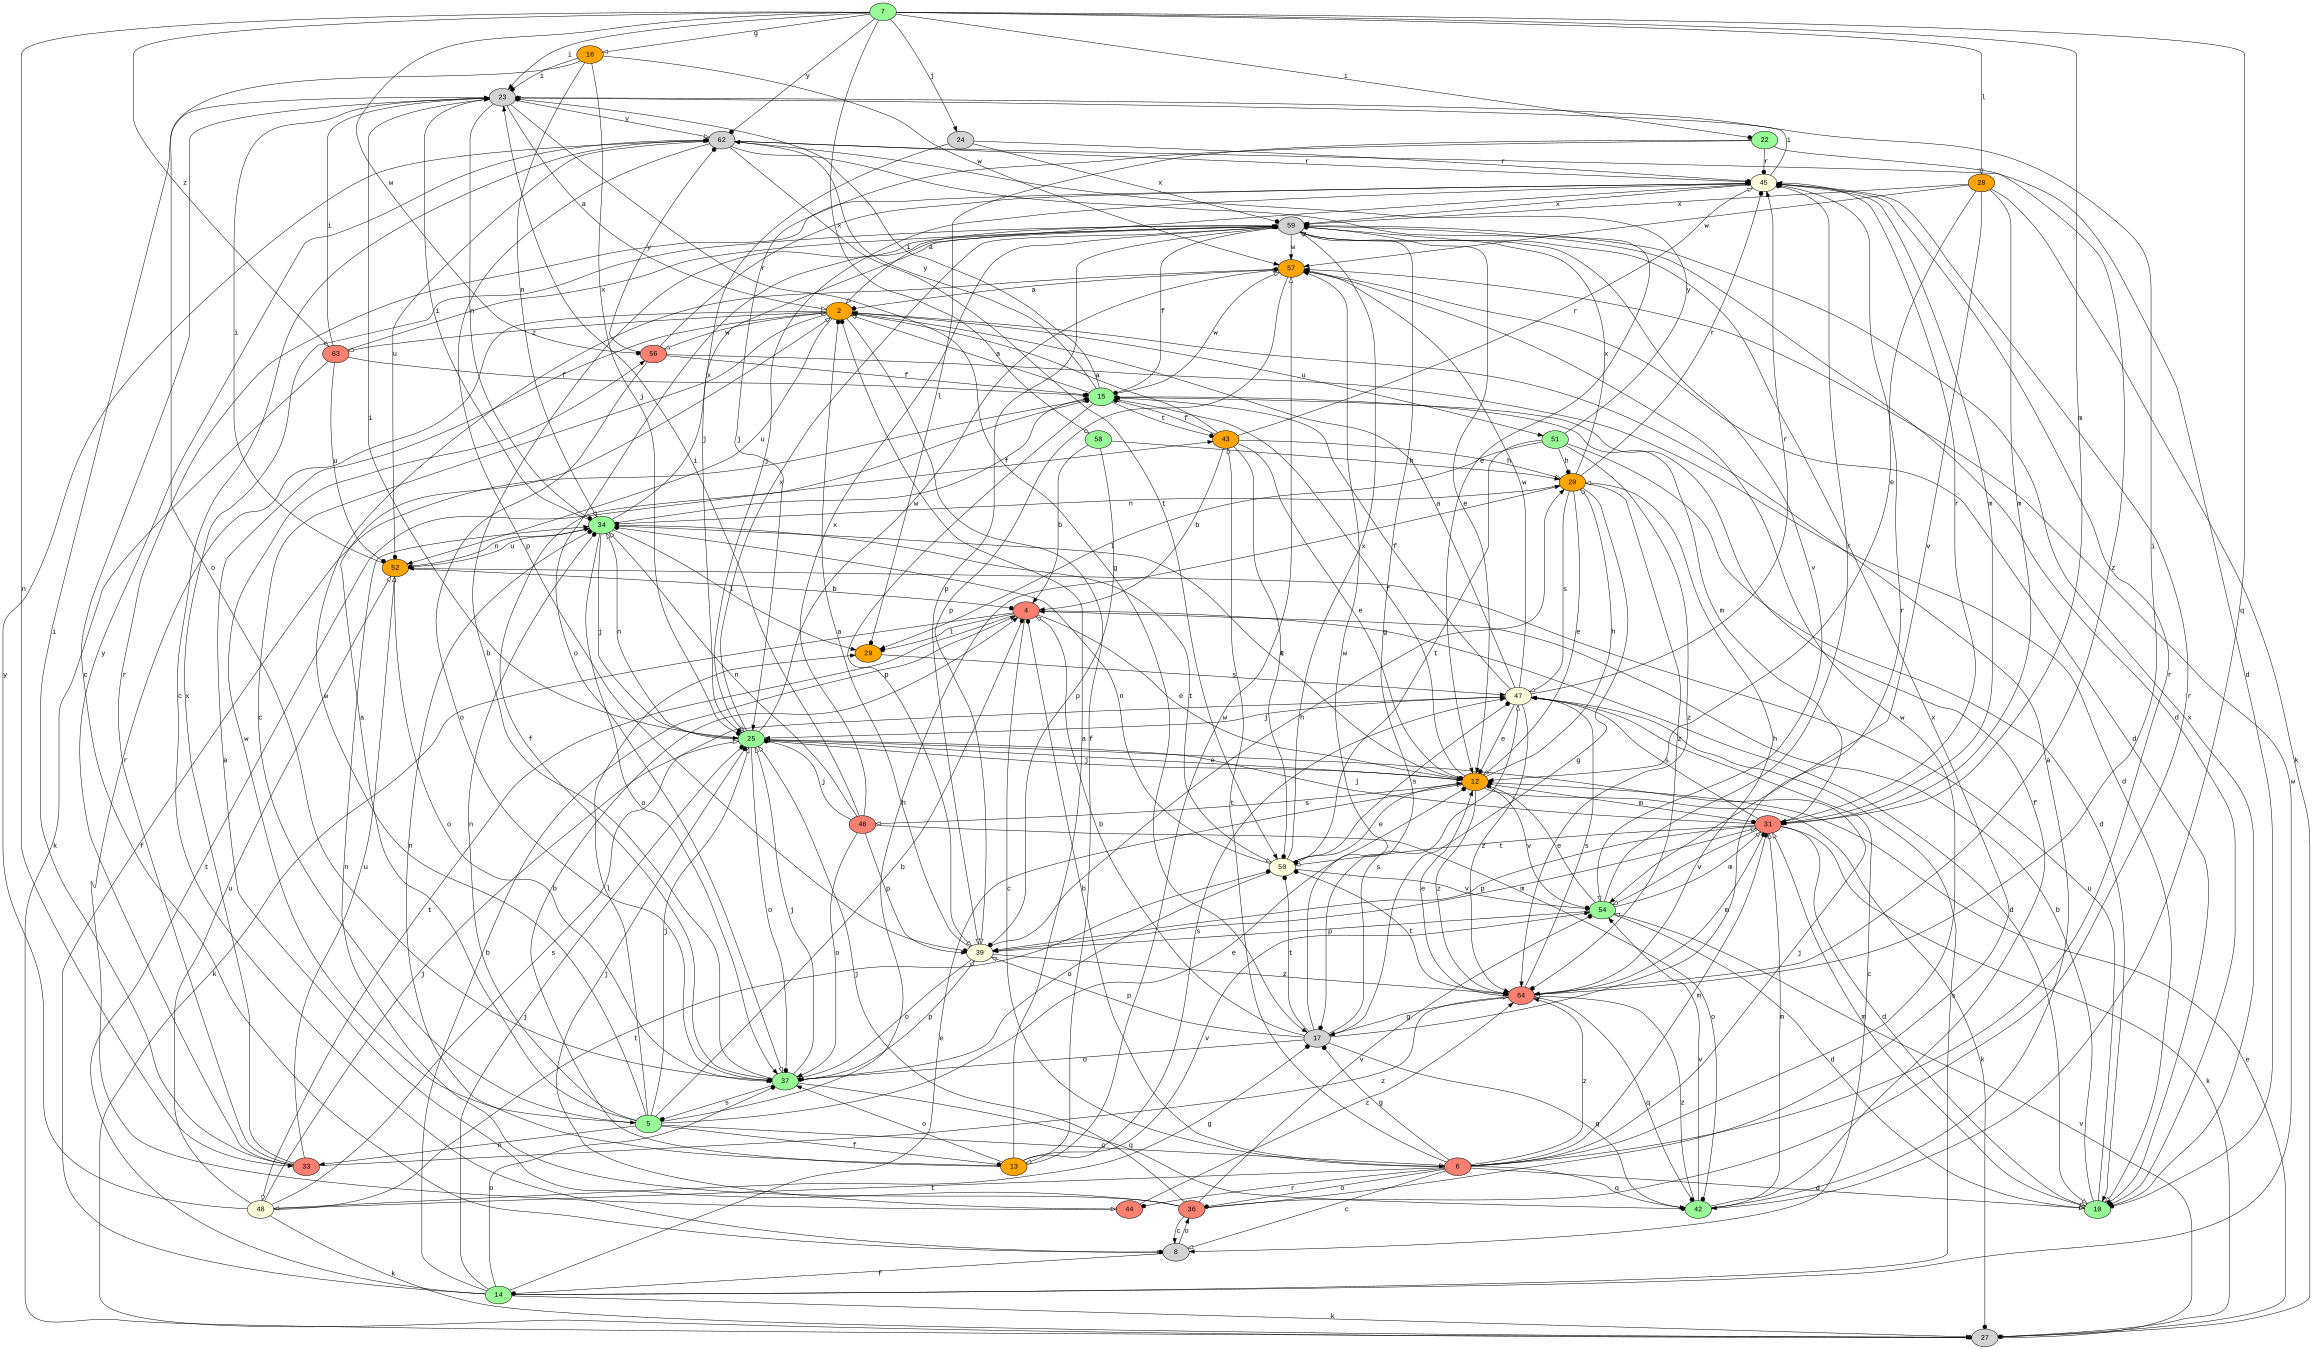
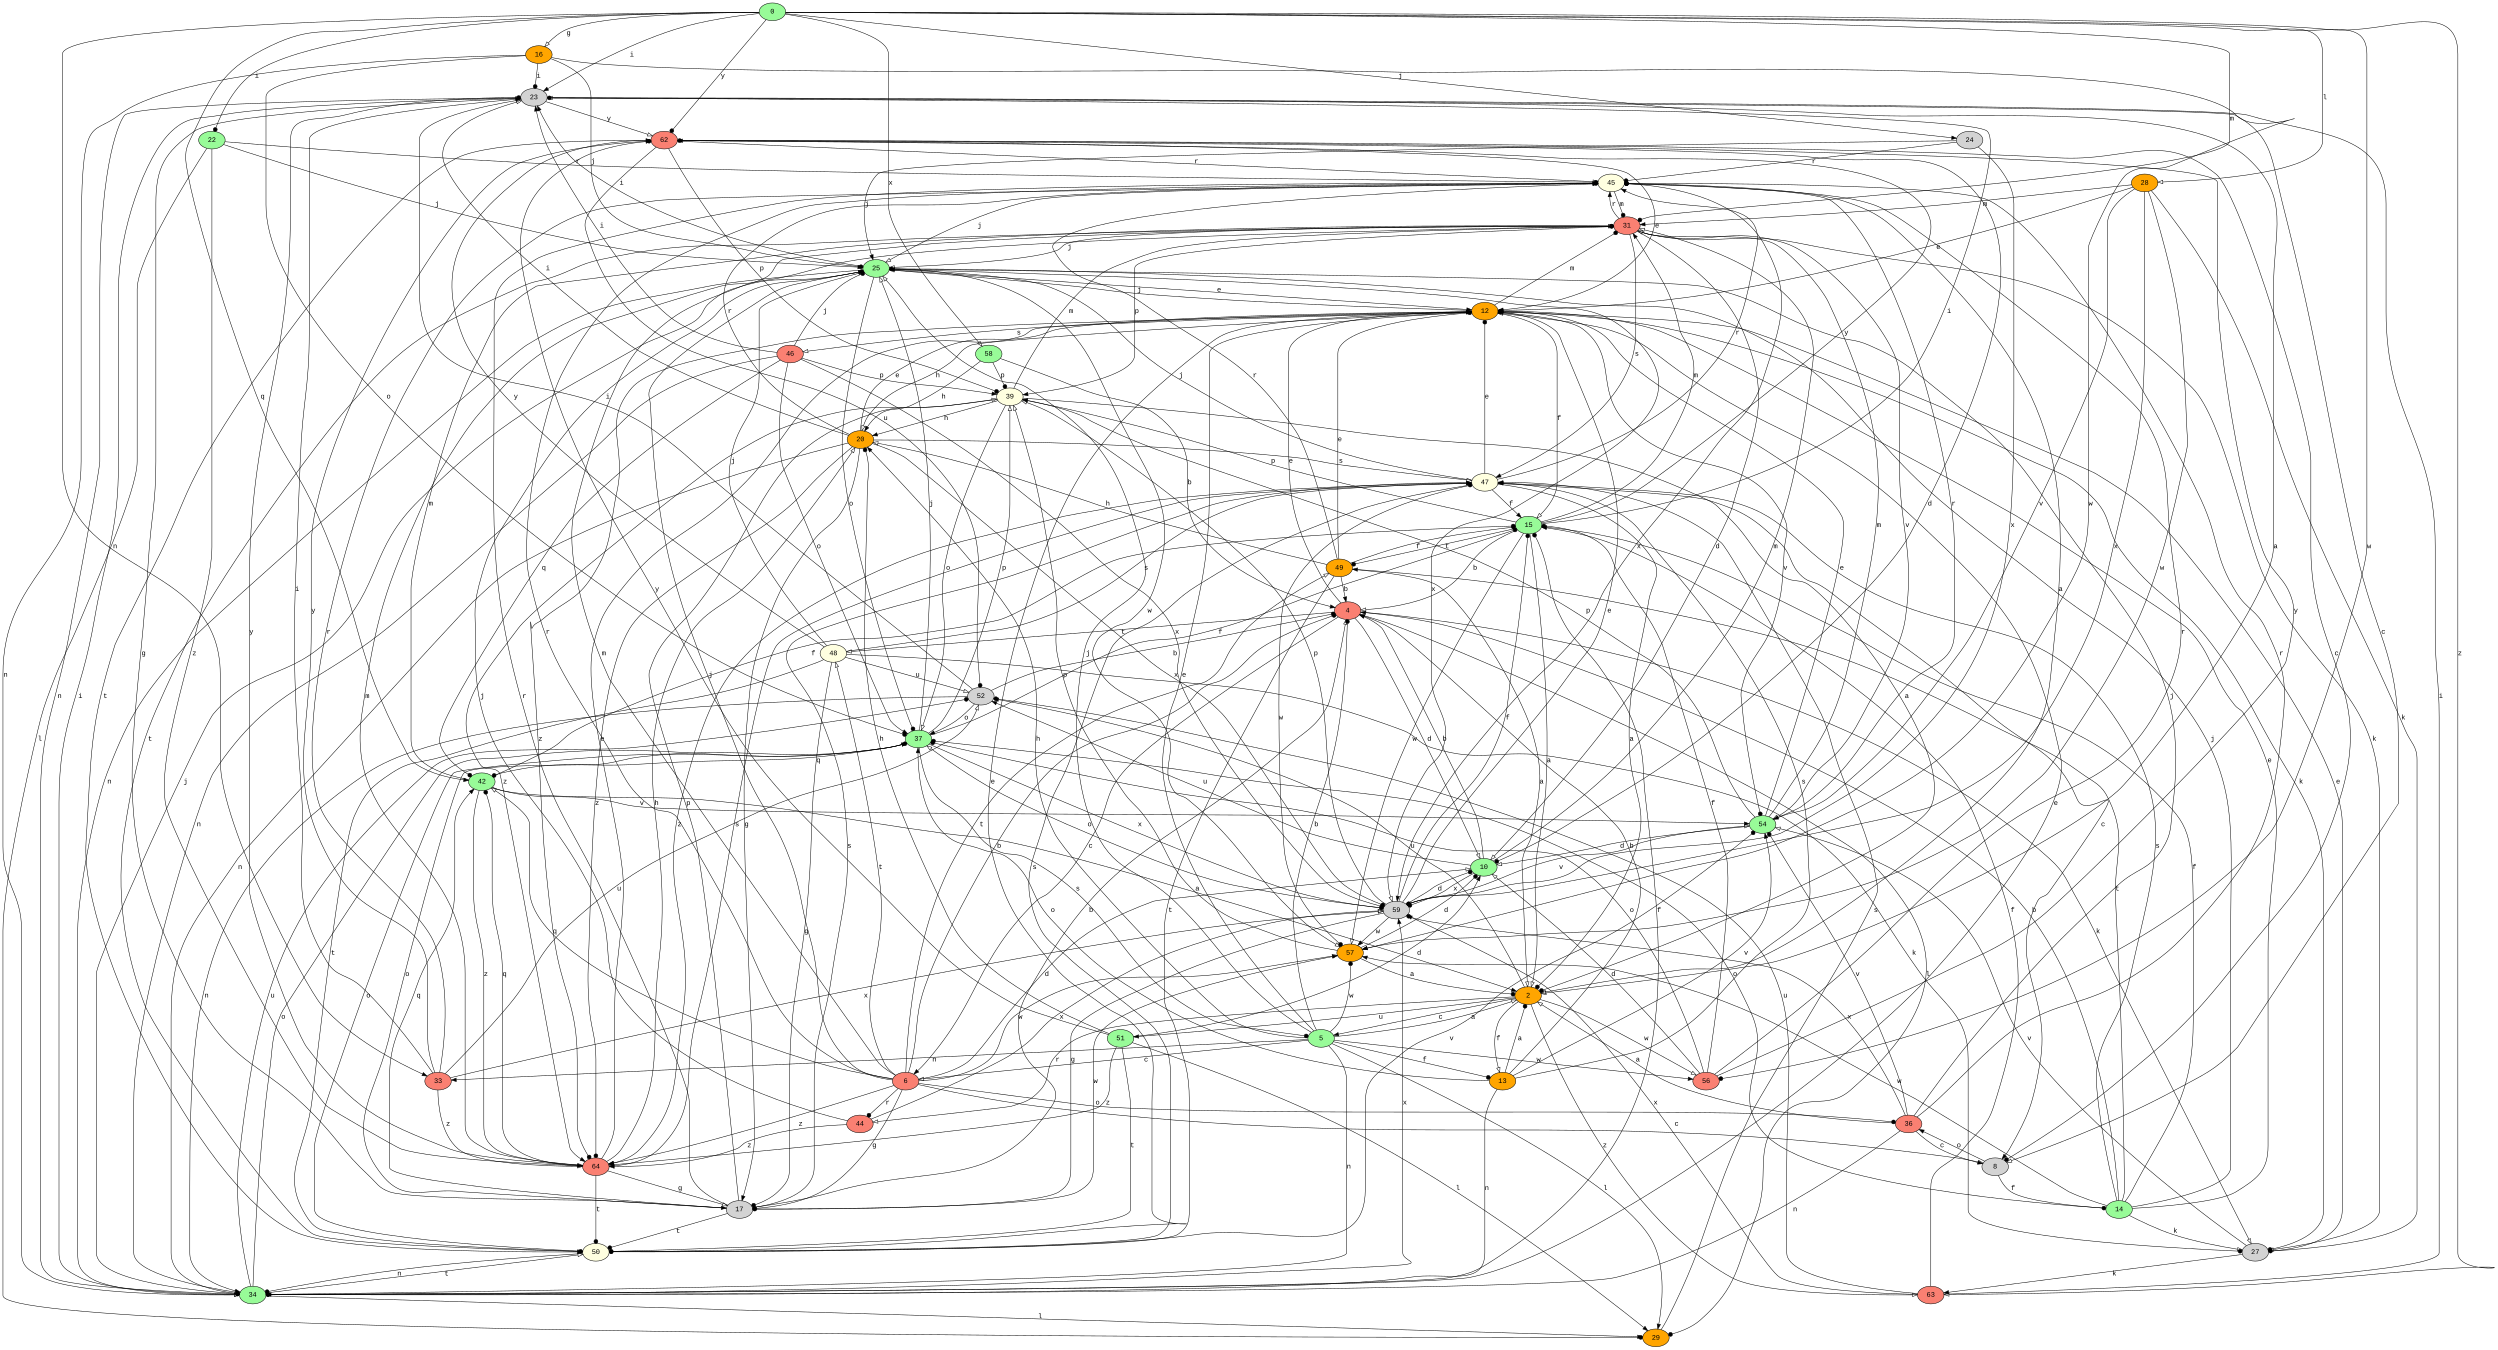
node "7": label "7" -> "0"
edge "45" -> "23": now "20" -> "23"
node "62": fillcolor lightgrey -> salmon
node "43": label "43" -> "49"
edge "50" -> "59": now "44" -> "59"
edge "64" -> "23": label "i" -> "y"
node "52": fillcolor orange -> lightgrey
edge "15" -> "4": added, label "b"
edge "37" -> "59": label "b" -> "x"
edge "13" -> "57": removed, label "w"
edge "36" -> "59": arrowhead onormal -> dot
edge "5" -> "12": arrowhead dot -> onormal
edge "46" -> "42": label "o" -> "q"
edge "63" -> "27": reversed
